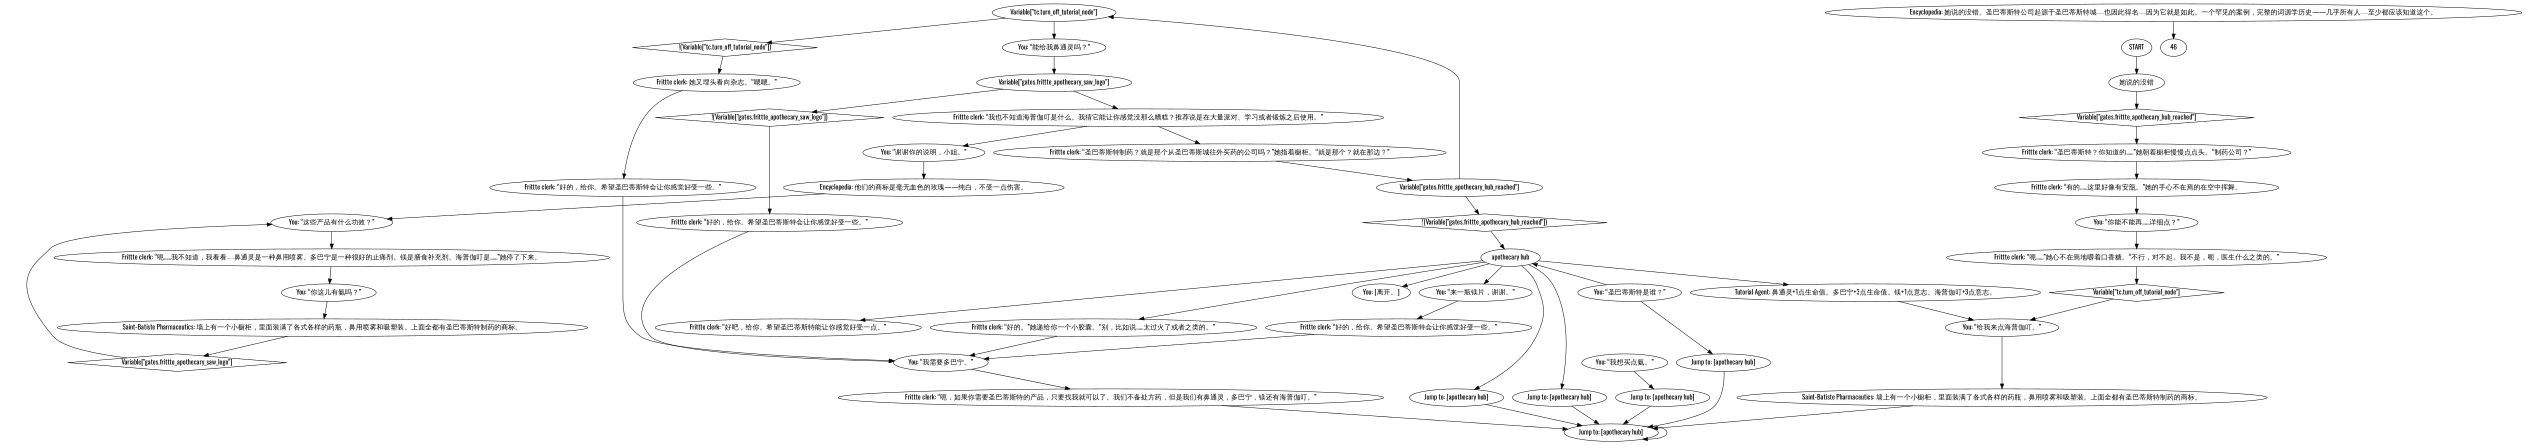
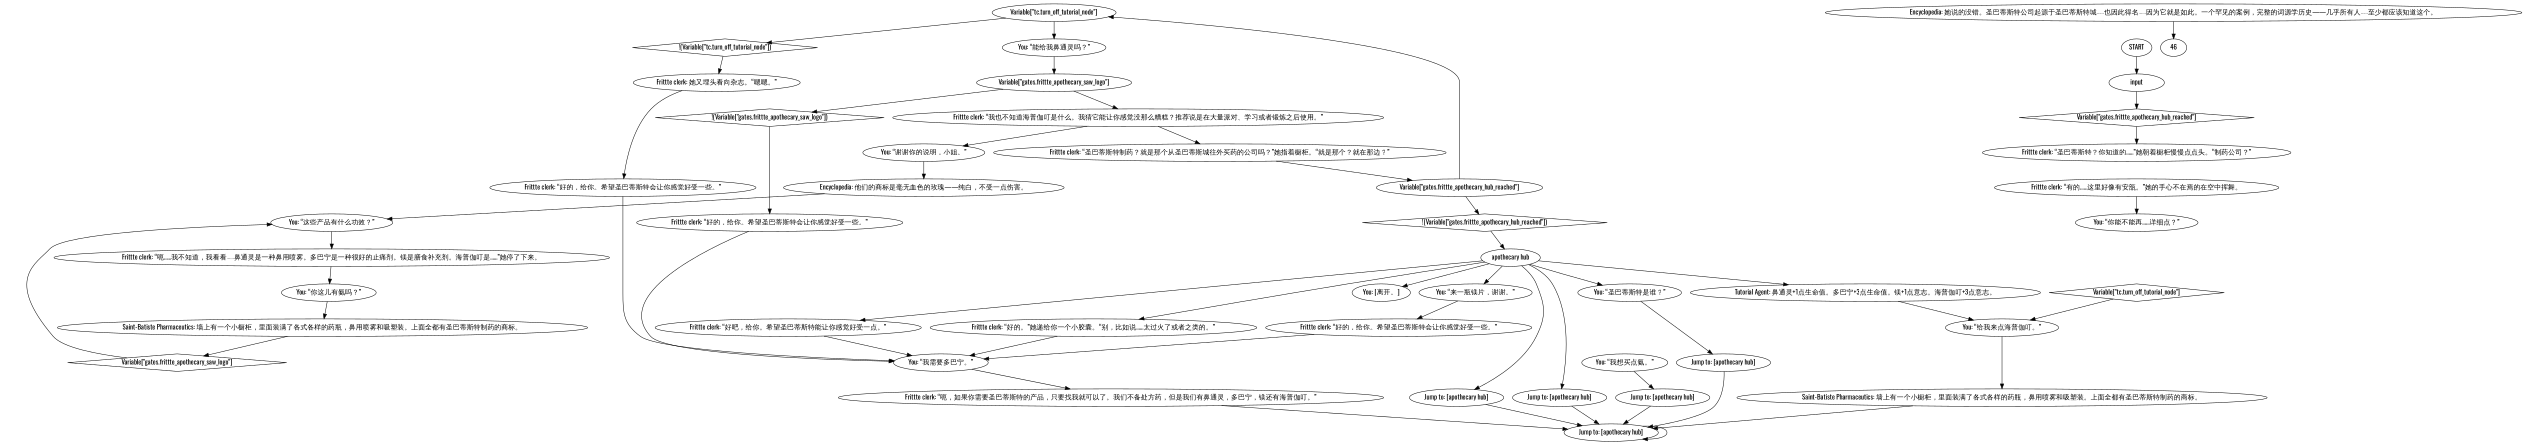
node "她说的没错": label "她说的没错" -> "input"
edge "Frittte clerk: “圣巴蒂斯特？你知道的……”她朝着橱柜慢慢点点头。“制药公司？”" -> "Frittte clerk: “有的……这里好像有安瓿。”她的手心不在焉的在空中挥舞。": removed
node "Frittte clerk: “呃……”她心不在焉地嚼着口香糖。“不行，对不起。我不是，呃，医生什么之类的。”": removed
edge "You: “圣巴蒂斯特是谁？”" -> "apothecary hub": reversed
edge "Frittte clerk: “好吧，给你。希望圣巴蒂斯特能让你感觉好受一点。”" -> "You: “我需要多巴宁。”": added
